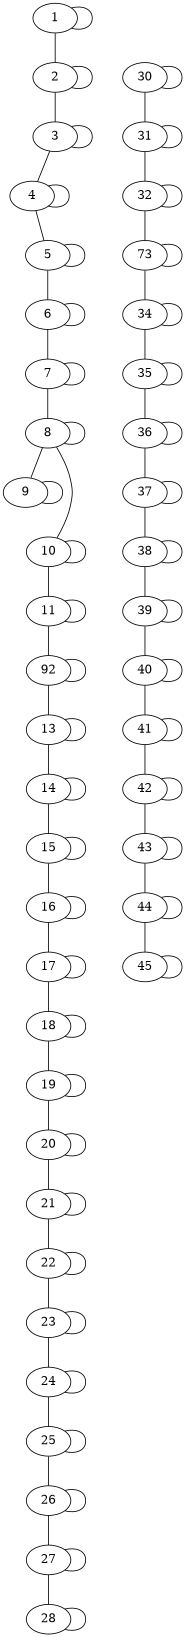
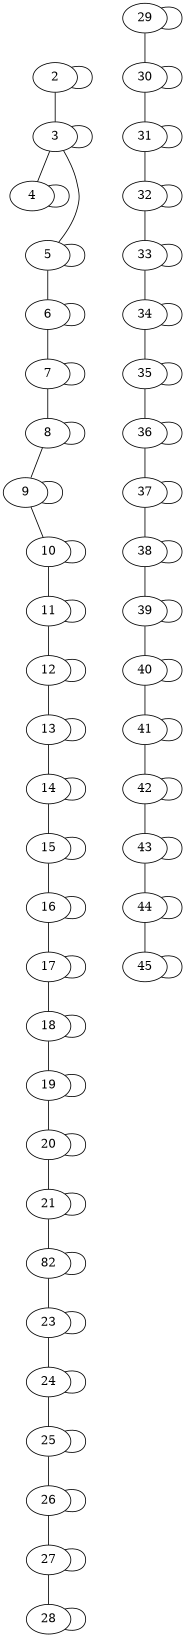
node "1": removed
node "29": added
edge "4" -- "5": now "3" -- "5"
node "73": label "73" -> "33"
edge "8" -- "10": now "9" -- "10"
node "92": label "92" -> "12"
node "22": label "22" -> "82"
